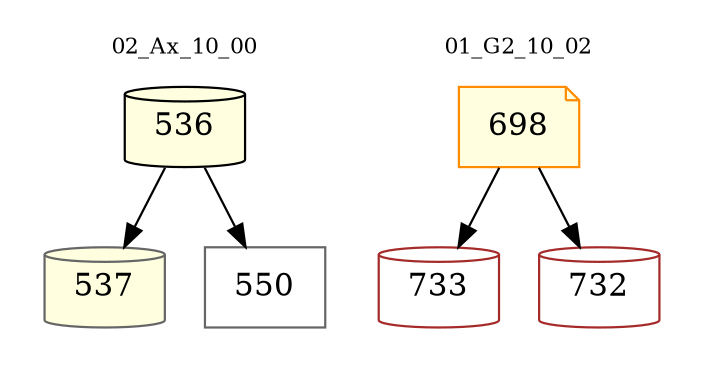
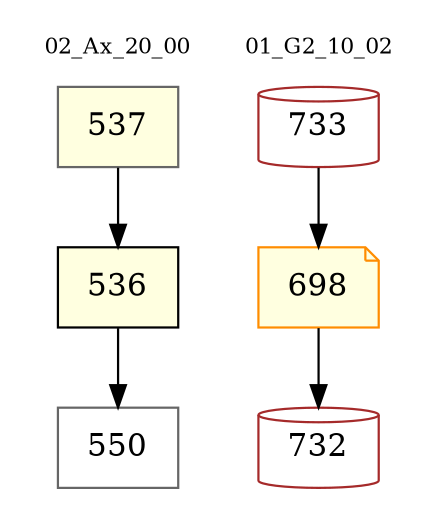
cluster "02_Ax_10_00": label "02_Ax_10_00" -> "02_Ax_20_00"
node "536": shape cylinder -> box
edge "536" -> "537": reversed
edge "698" -> "733": reversed
node "537": shape cylinder -> box
